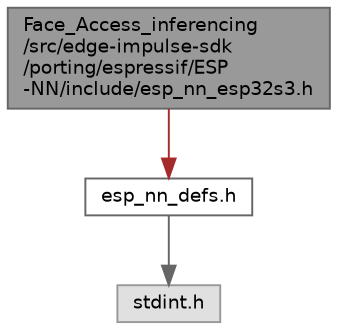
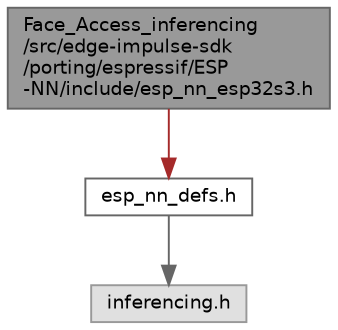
node "stdint.h": label "stdint.h" -> "inferencing.h"
